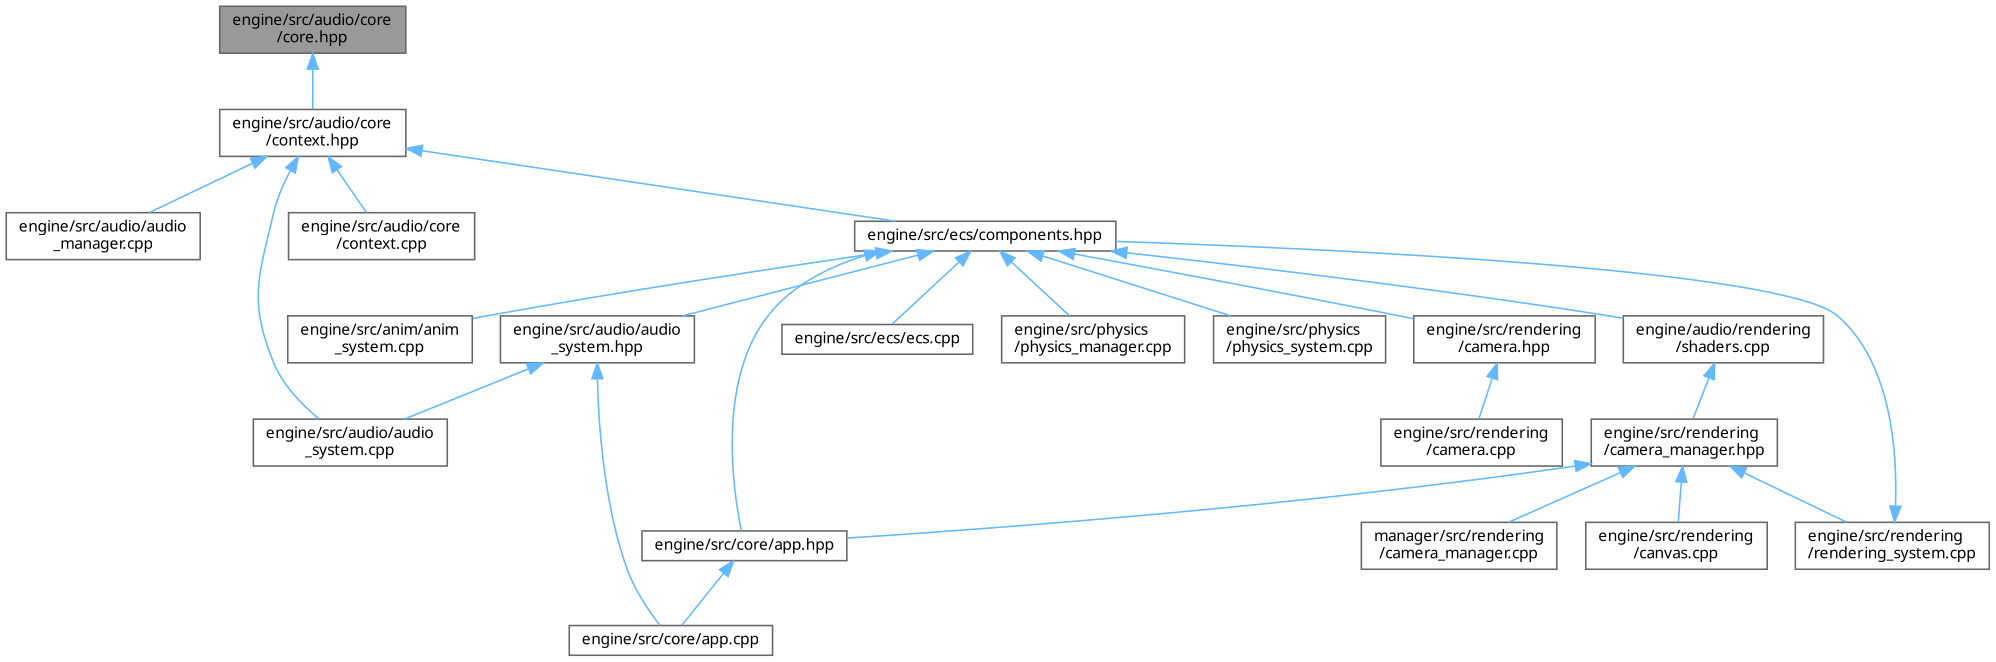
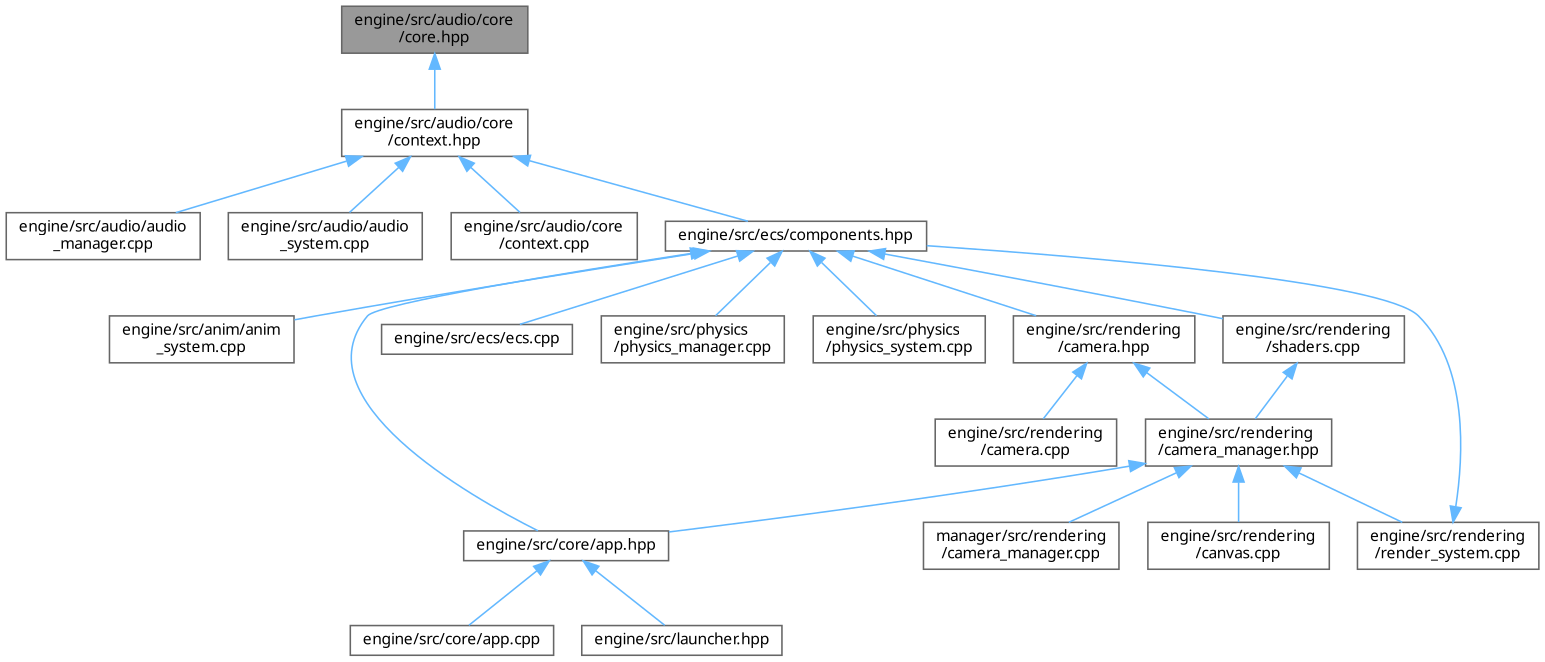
node "engine/src/audio/audio _system.hpp": removed
node "engine/audio/rendering /shaders.cpp": label "engine/audio/rendering /shaders.cpp" -> "engine/src/rendering /shaders.cpp"
edge "engine/src/rendering /camera_manager.hpp" -> "engine/src/rendering /camera.hpp": added
node "engine/src/rendering /rendering_system.cpp": label "engine/src/rendering /rendering_system.cpp" -> "engine/src/rendering /render_system.cpp"
node "engine/src/launcher.hpp": added
